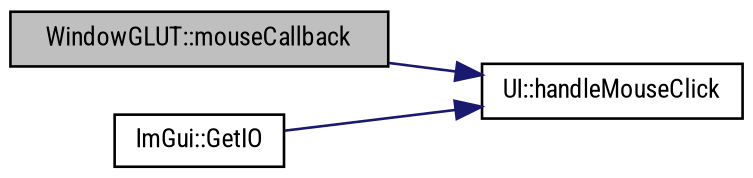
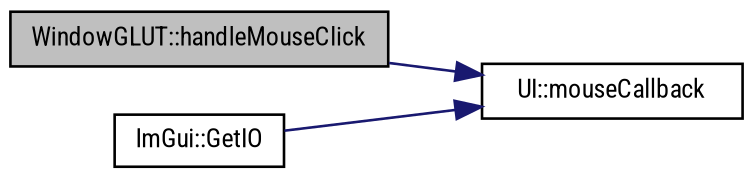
node "WindowGLUT::mouseCallback": label "WindowGLUT::mouseCallback" -> "WindowGLUT::handleMouseClick"
node "UI::handleMouseClick": label "UI::handleMouseClick" -> "UI::mouseCallback"
